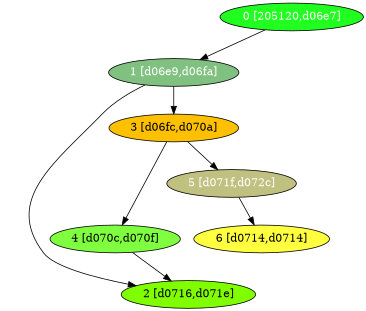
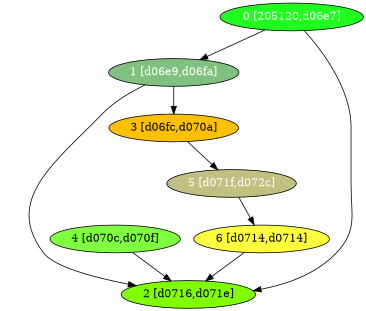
edge "3 [d06fc,d070a]" -> "4 [d070c,d070f]": removed
edge "0 [205120,d06e7]" -> "2 [d0716,d071e]": added
edge "6 [d0714,d0714]" -> "2 [d0716,d071e]": added
